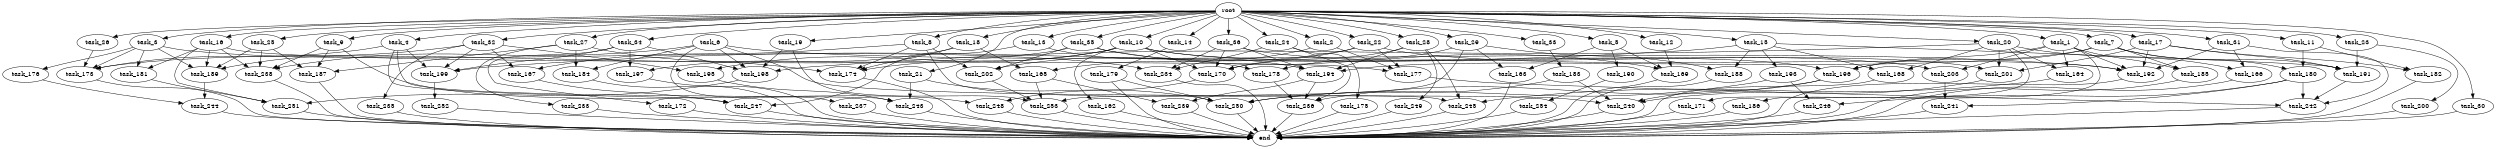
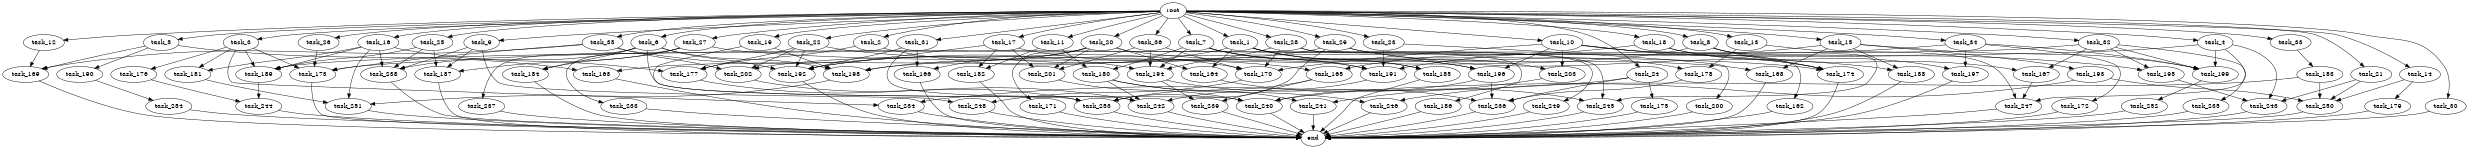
edge "root" -> "task_6": added
edge "task_36" -> "task_234": removed
edge "task_179" -> "task_250": now "task_14" -> "task_250"
